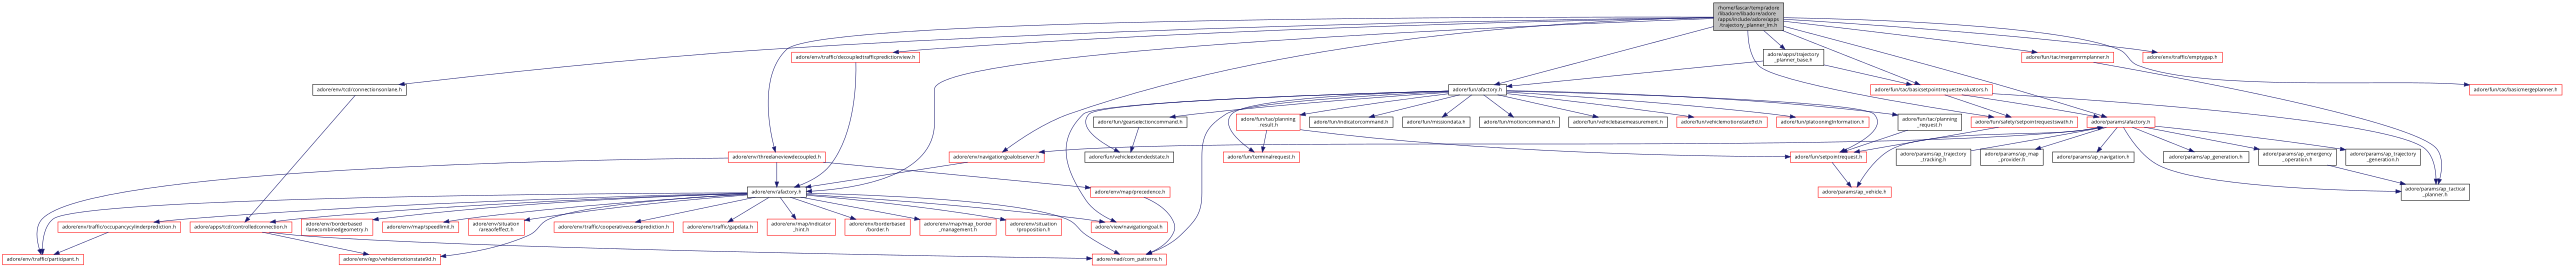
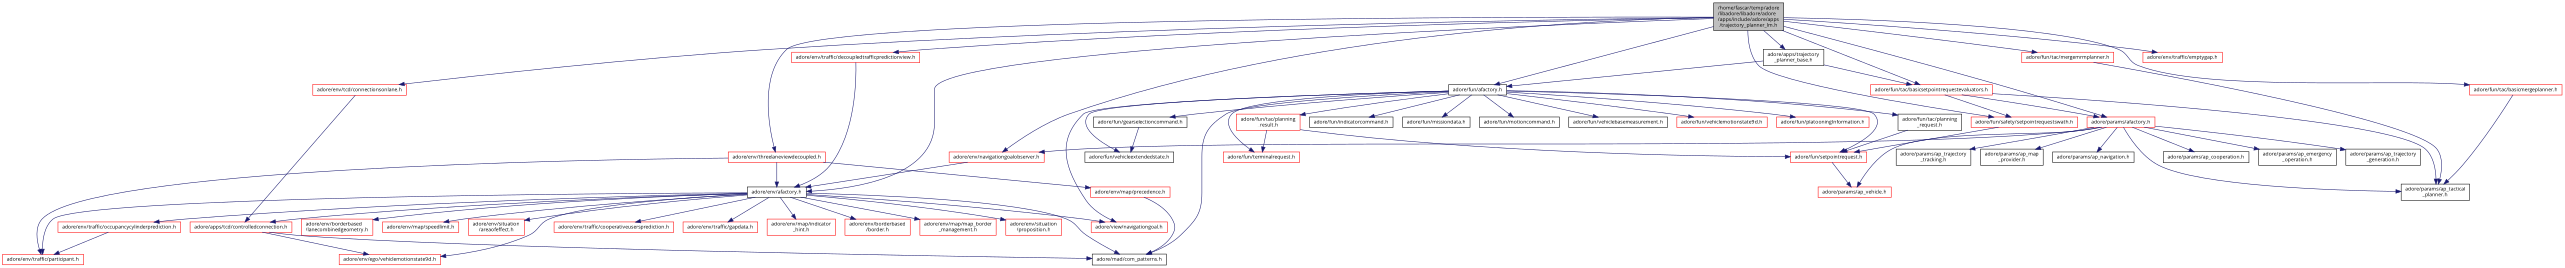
node "adore/env/tcd/connectionsonlane.h": color black -> red
edge "adore/params/ap_trajectory _tracking.h" -> "adore/params/afactory.h": reversed
node "adore/params/ap_generation.h": label "adore/params/ap_generation.h" -> "adore/params/ap_cooperation.h"
edge "adore/params/ap_emergency _operation.h" -> "adore/params/ap_tactical _planner.h": now "adore/fun/tac/basicmergeplanner.h" -> "adore/params/ap_tactical _planner.h"
node "adore/mad/com_patterns.h": color red -> black
